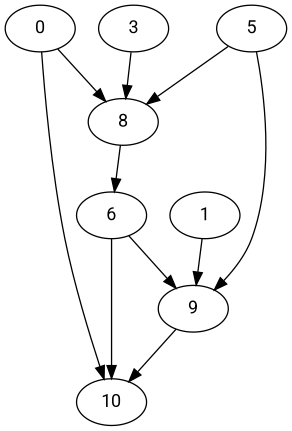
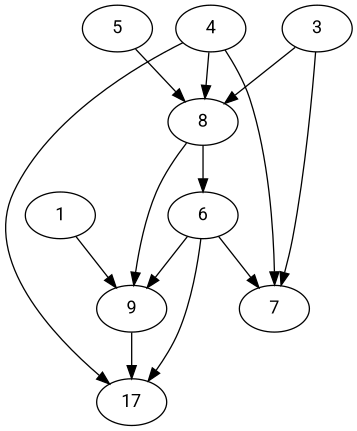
node "0": label "0" -> "4"
edge "5" -> "9": now "8" -> "9"
node "7": added
node "10": label "10" -> "17"
